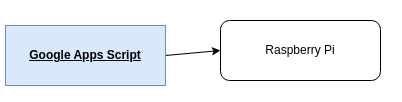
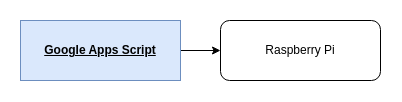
node "Google Apps Script": moved (86, 56) -> (101, 51)
